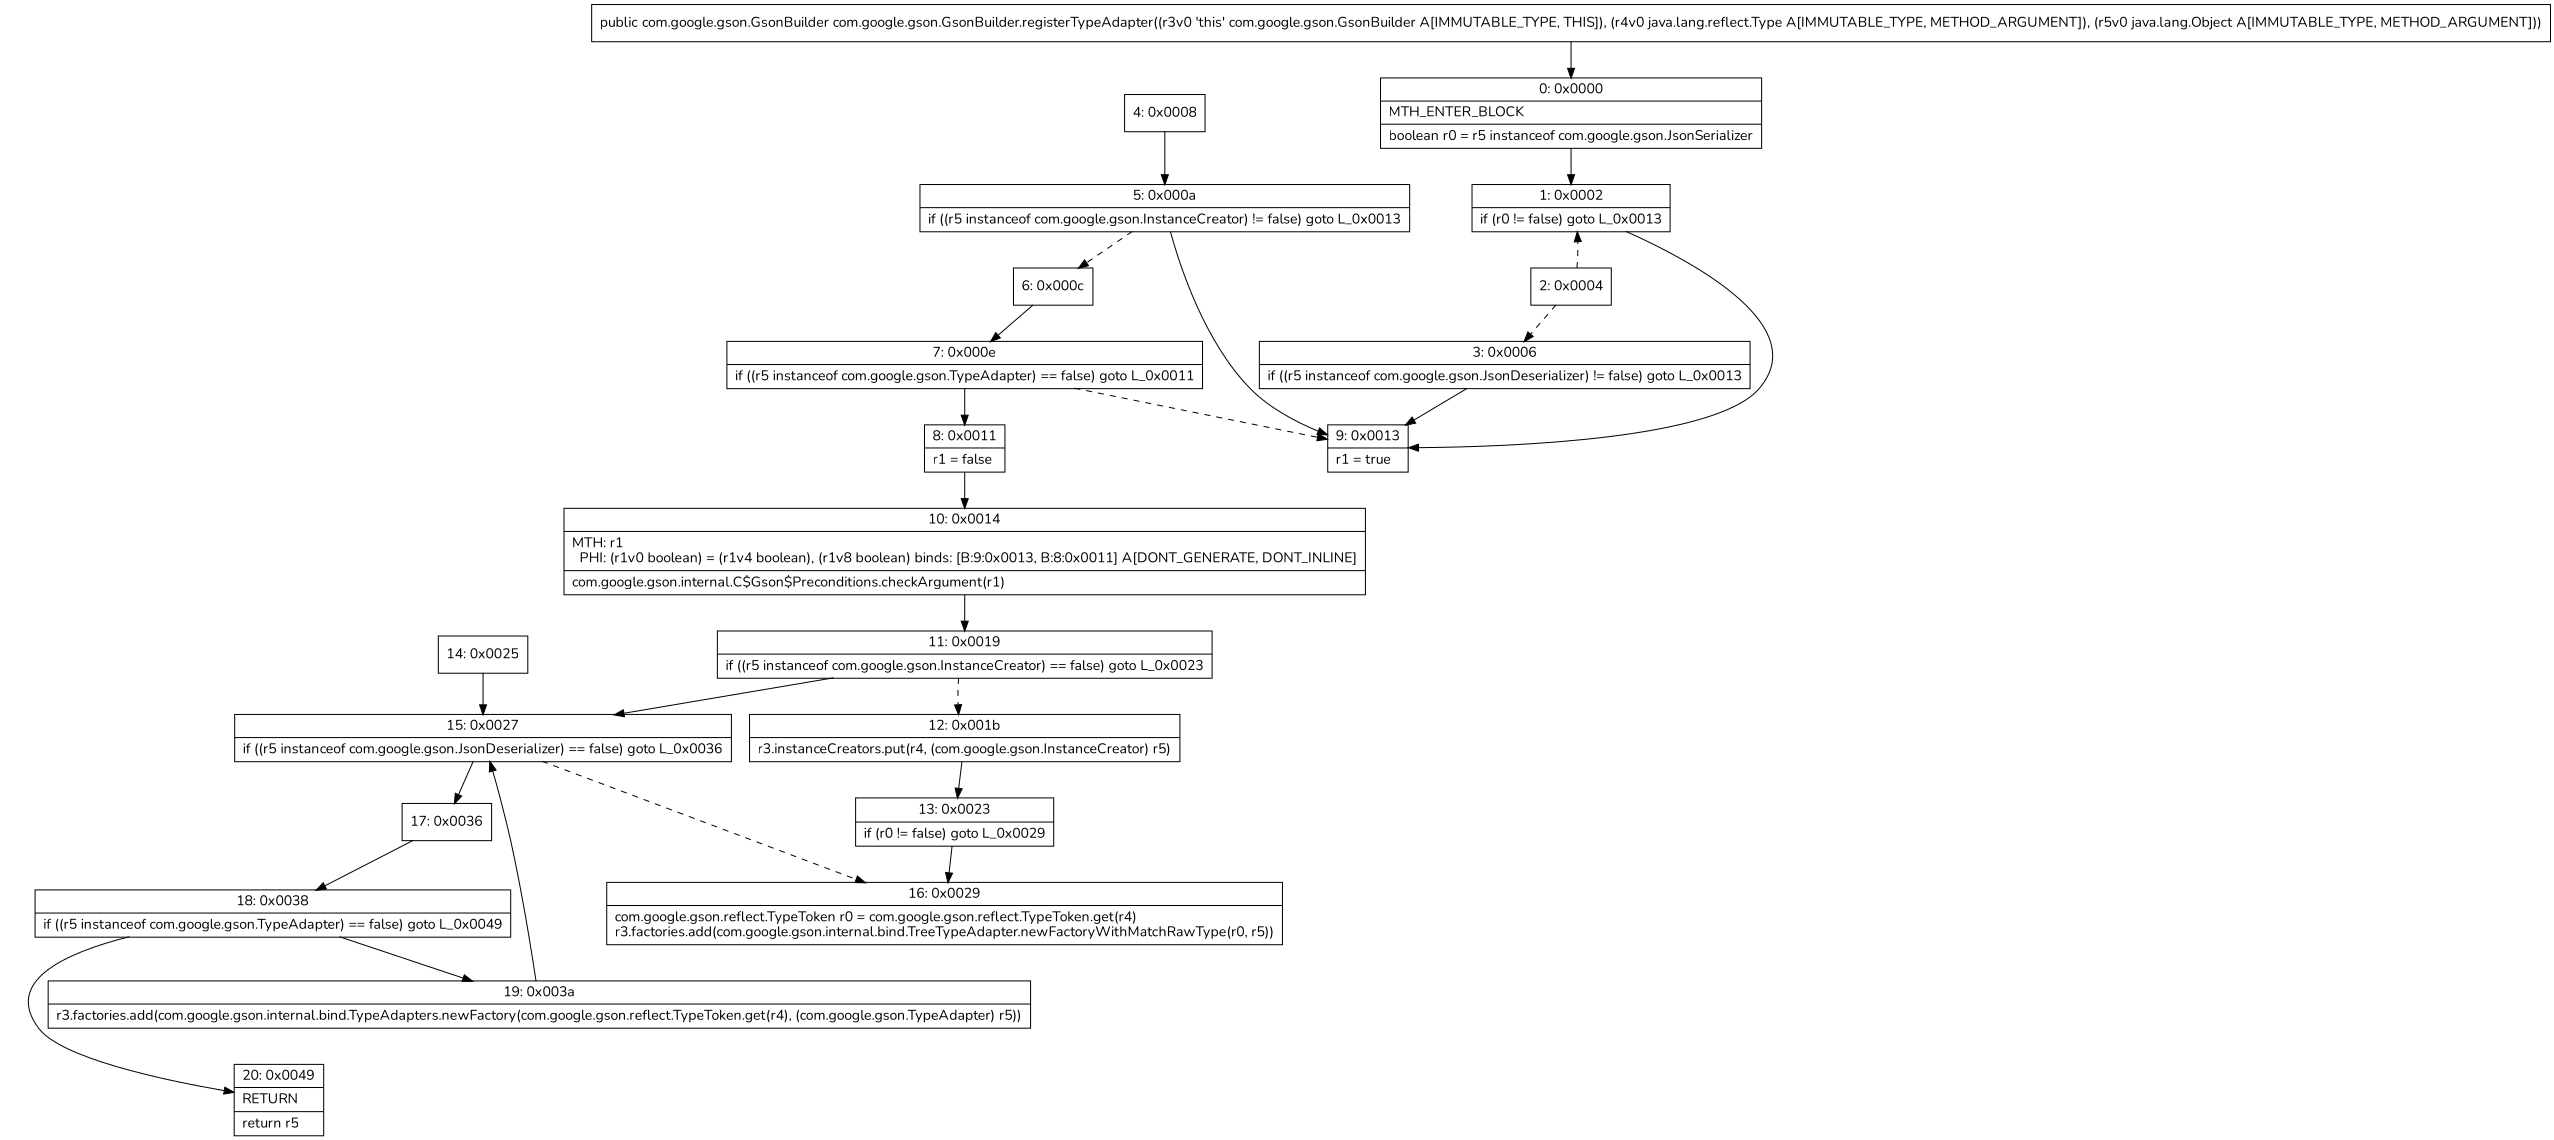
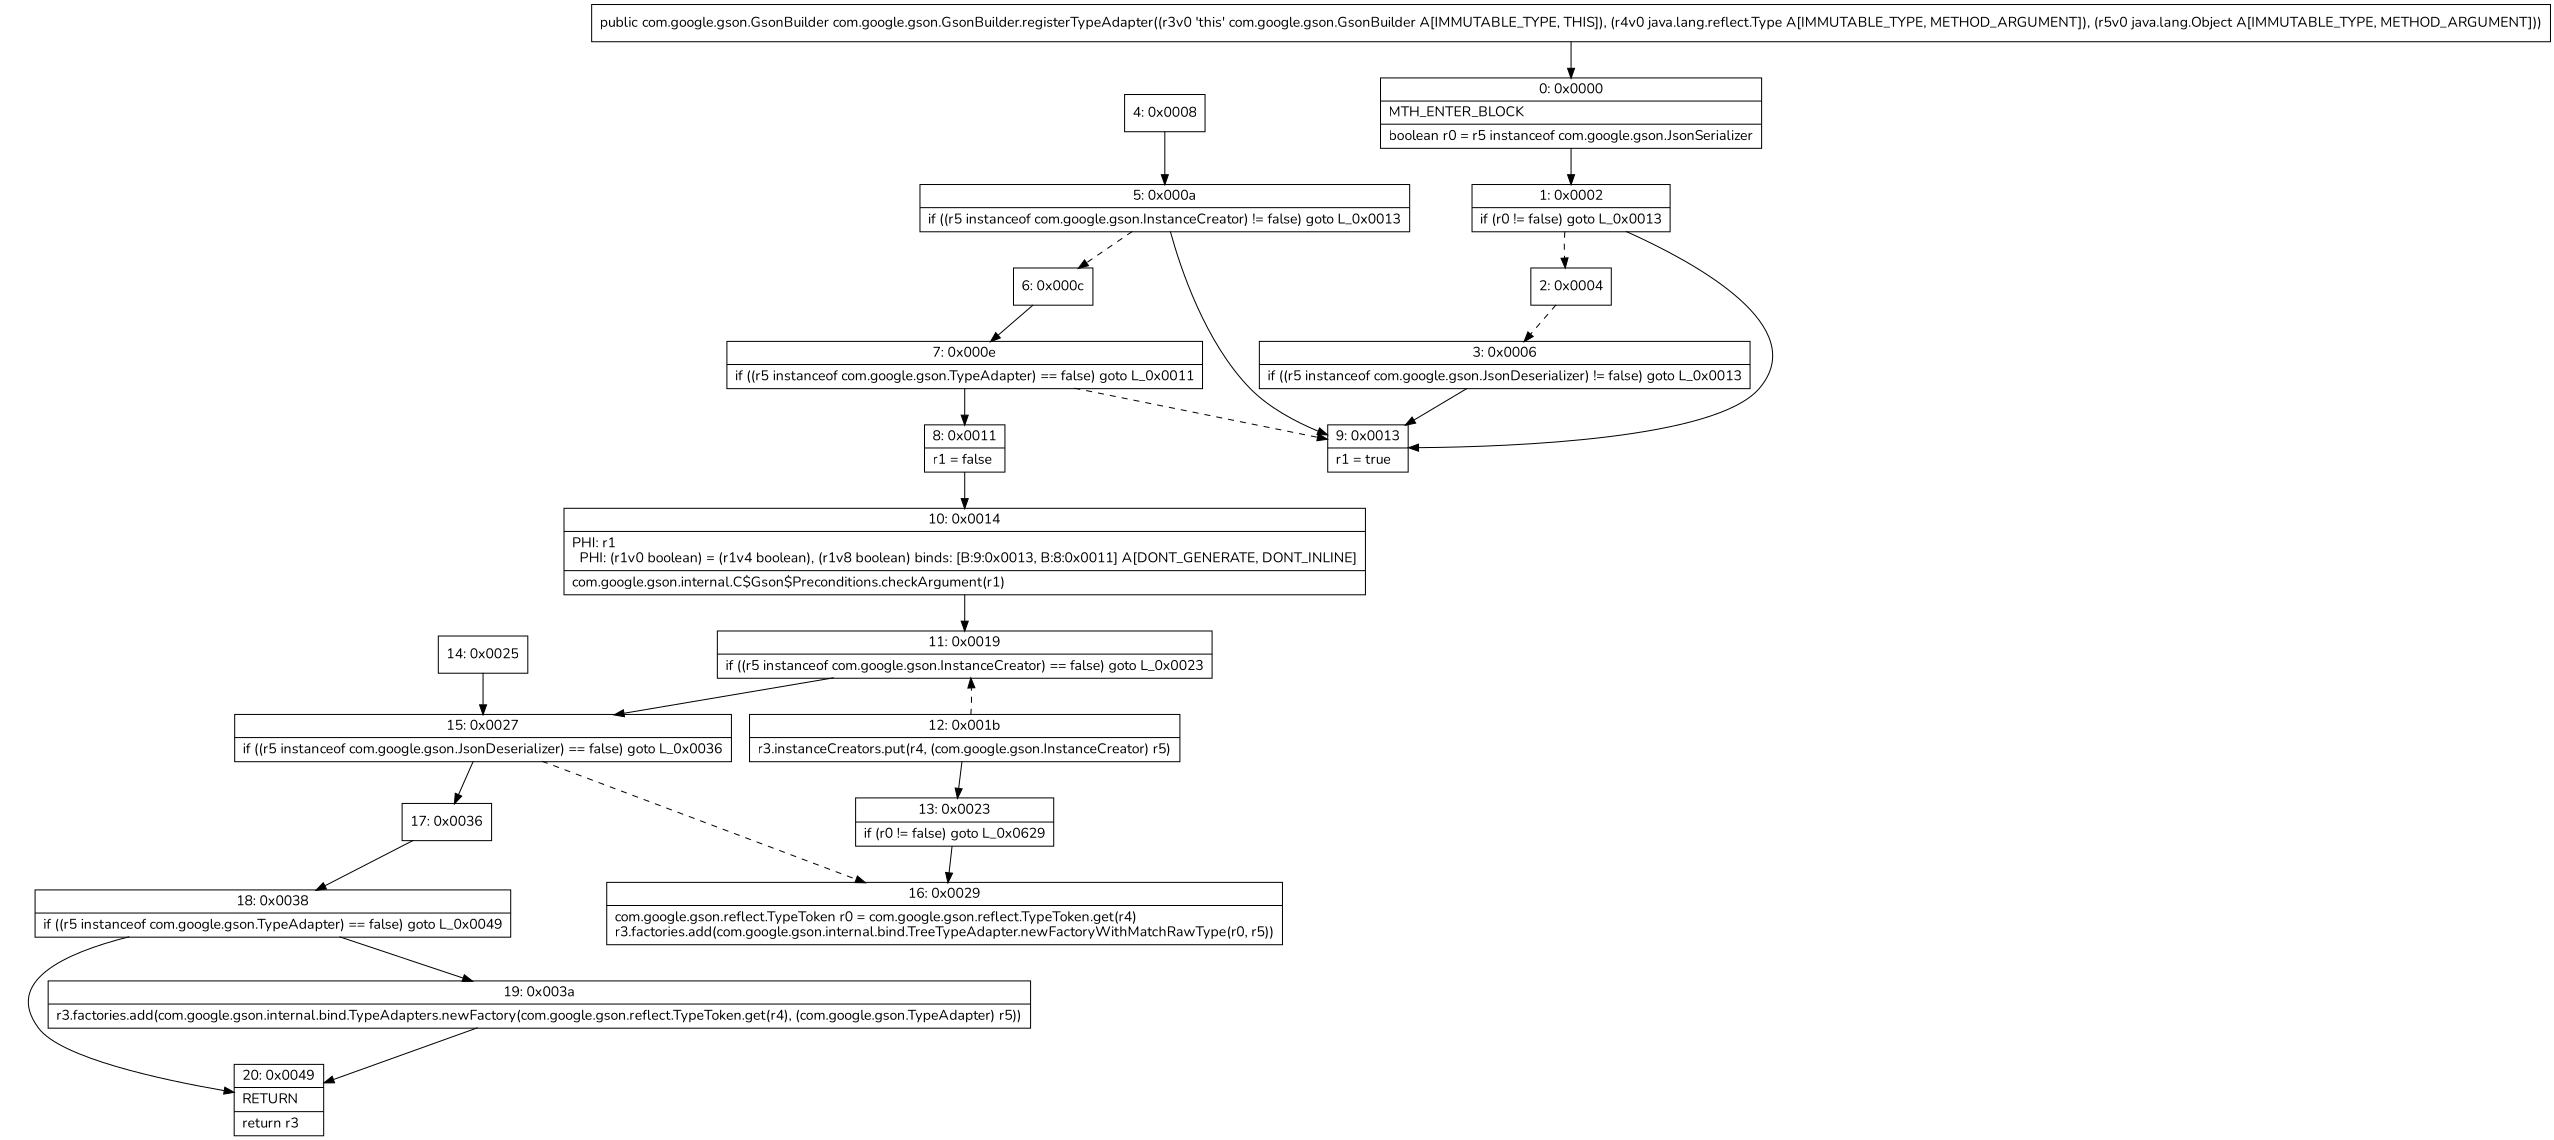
edge "2: 0x0004" -> "1: 0x0002": reversed
node "10: 0x0014": text "MTH: r1" -> "PHI: r1"
edge "11: 0x0019" -> "12: 0x001b": reversed
node "13: 0x0023": text "if (r0 != false) goto L_0x0029" -> "if (r0 != false) goto L_0x0629"
edge "19: 0x003a" -> "15: 0x0027": now "19: 0x003a" -> "20: 0x0049"
node "20: 0x0049": text "return r5" -> "return r3"
